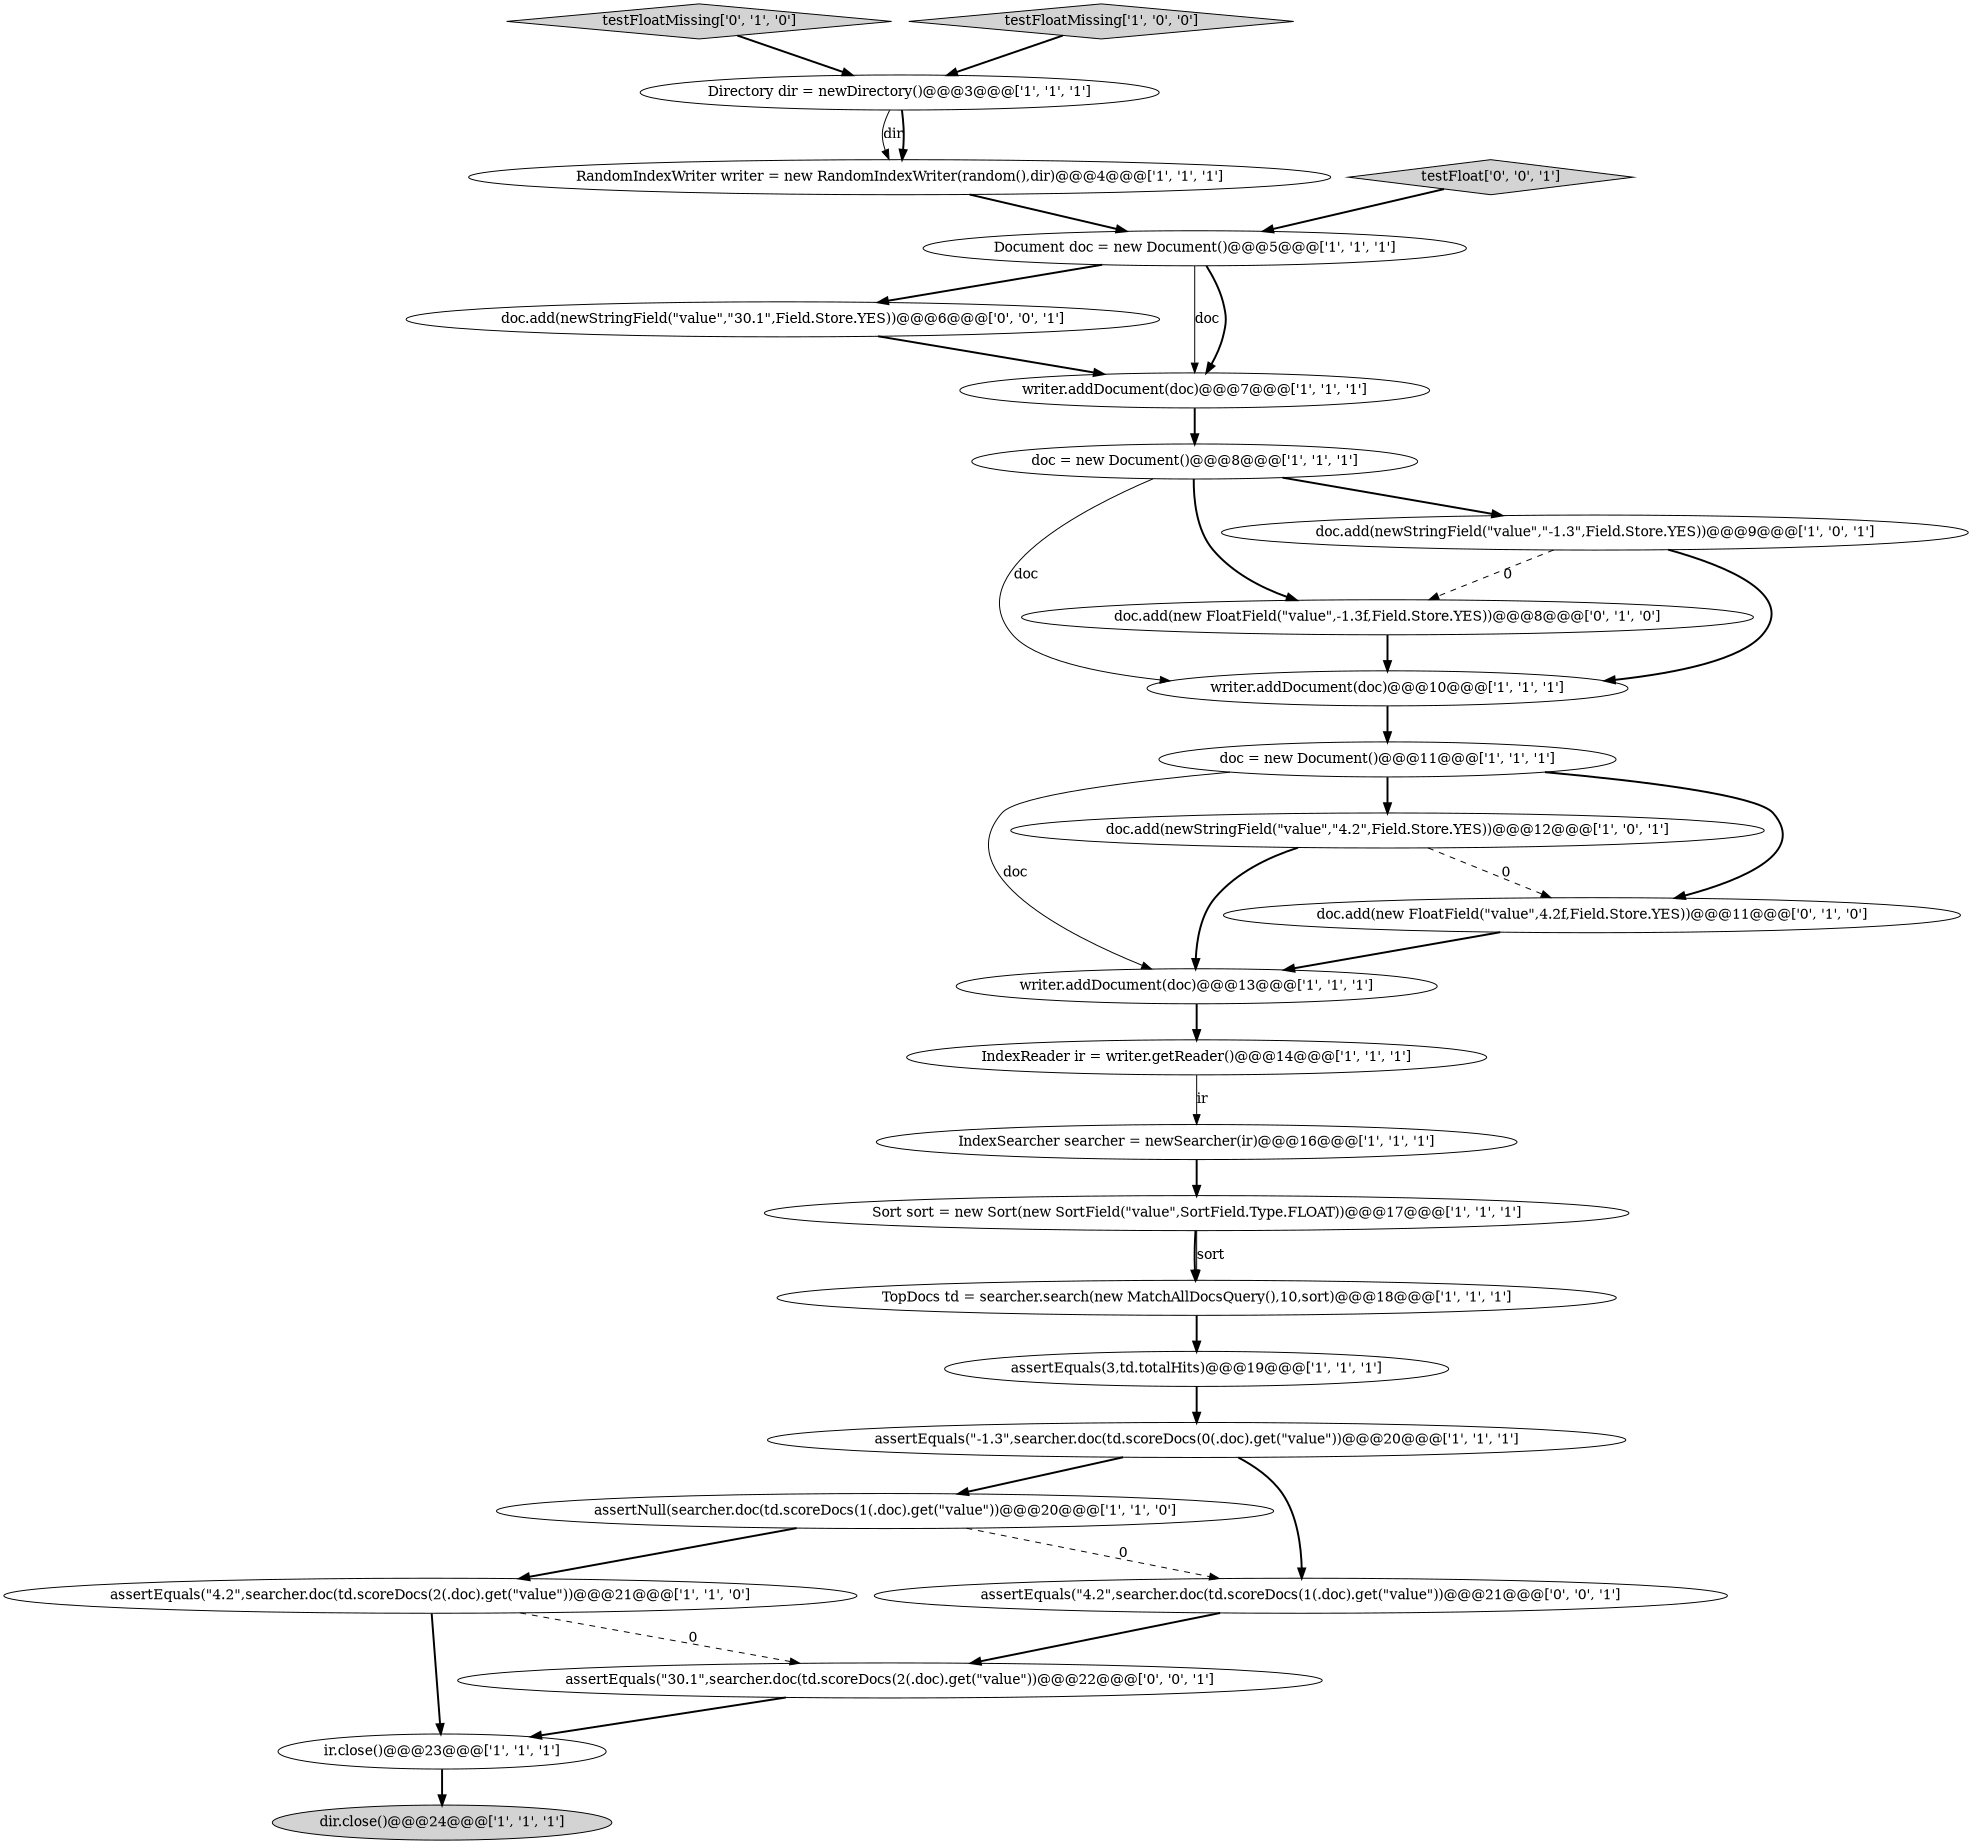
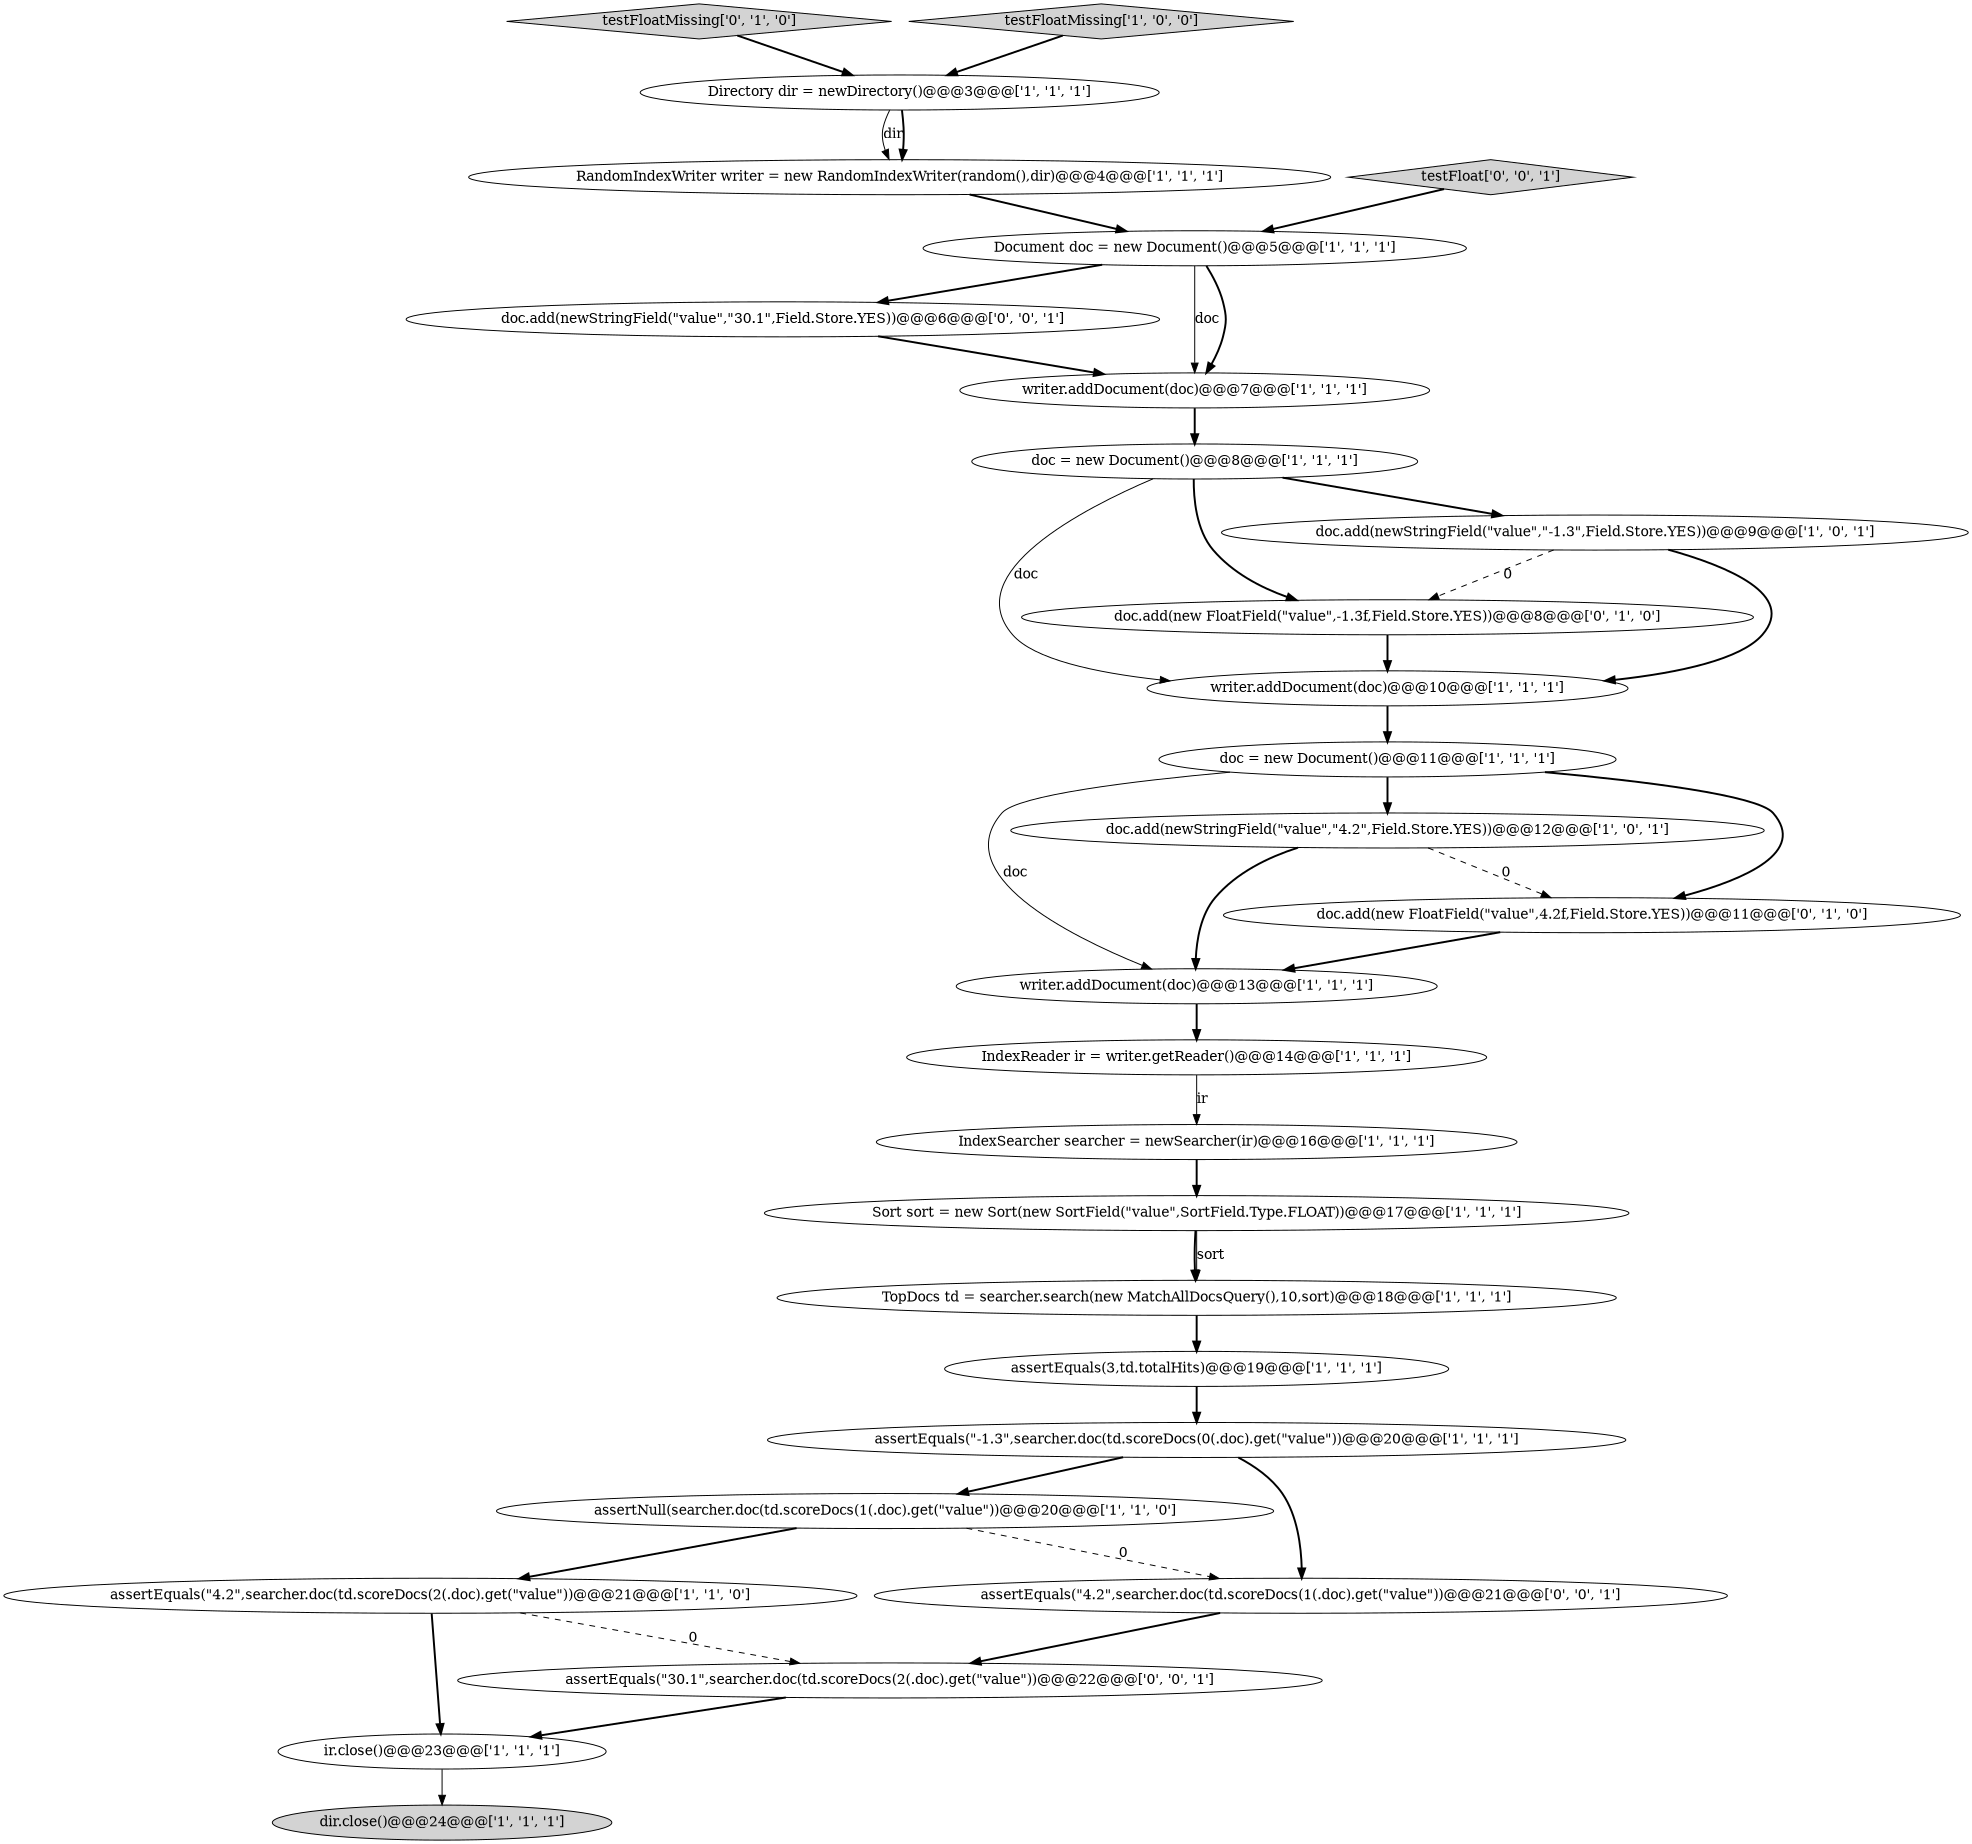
edge "ir.close()@@@23@@@['1', '1', '1']" -> "dir.close()@@@24@@@['1', '1', '1']": style bold -> solid
